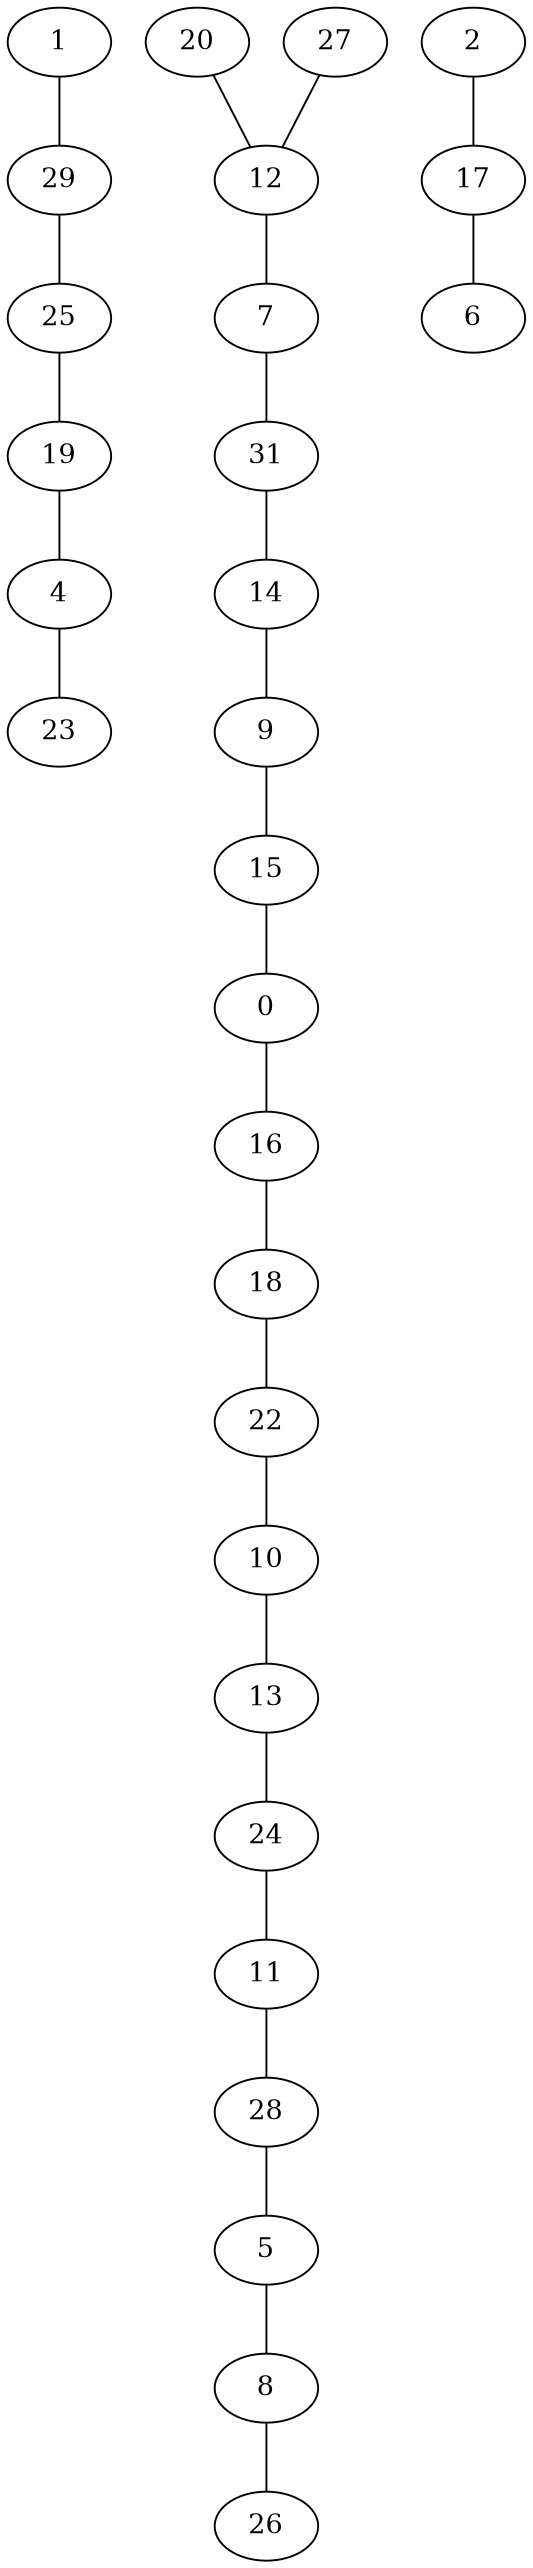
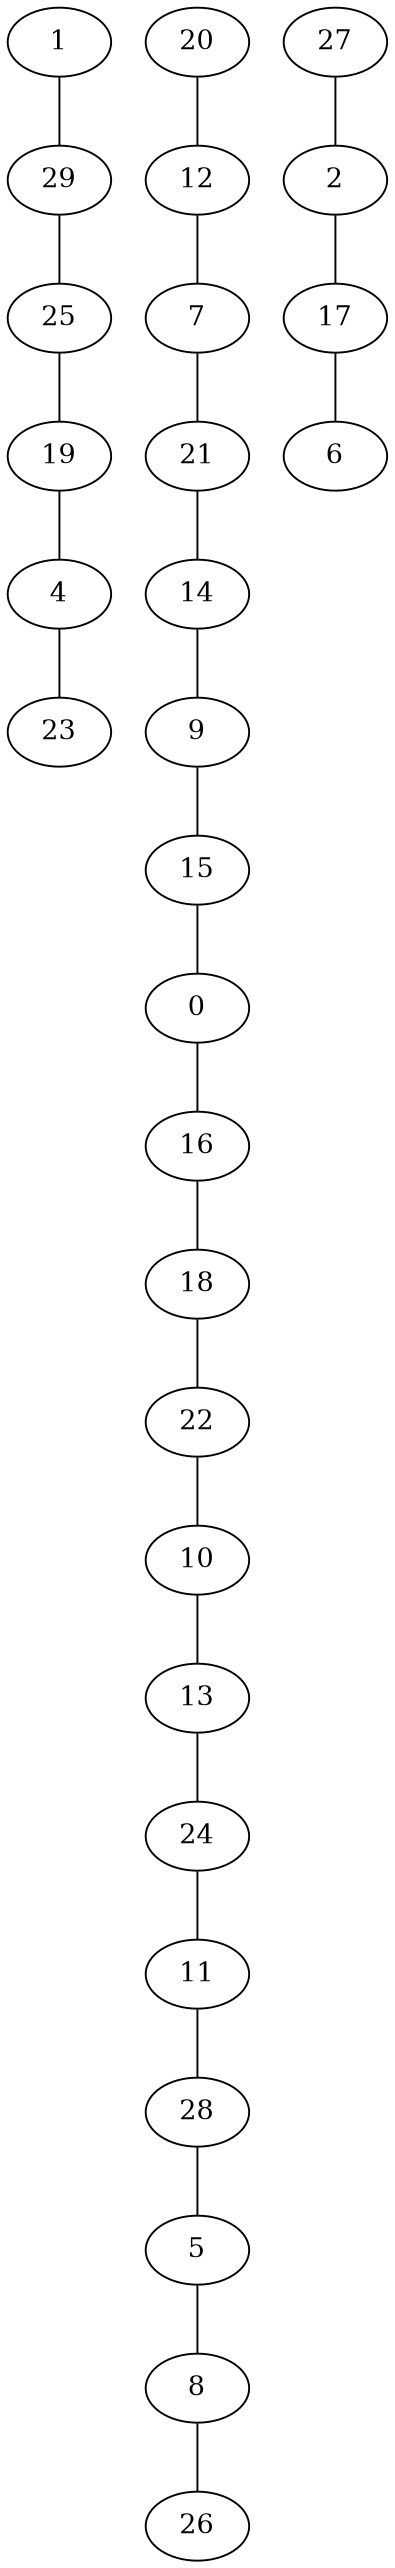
edge "27" -- "12": now "27" -- "2"
node "31": label "31" -> "21"
